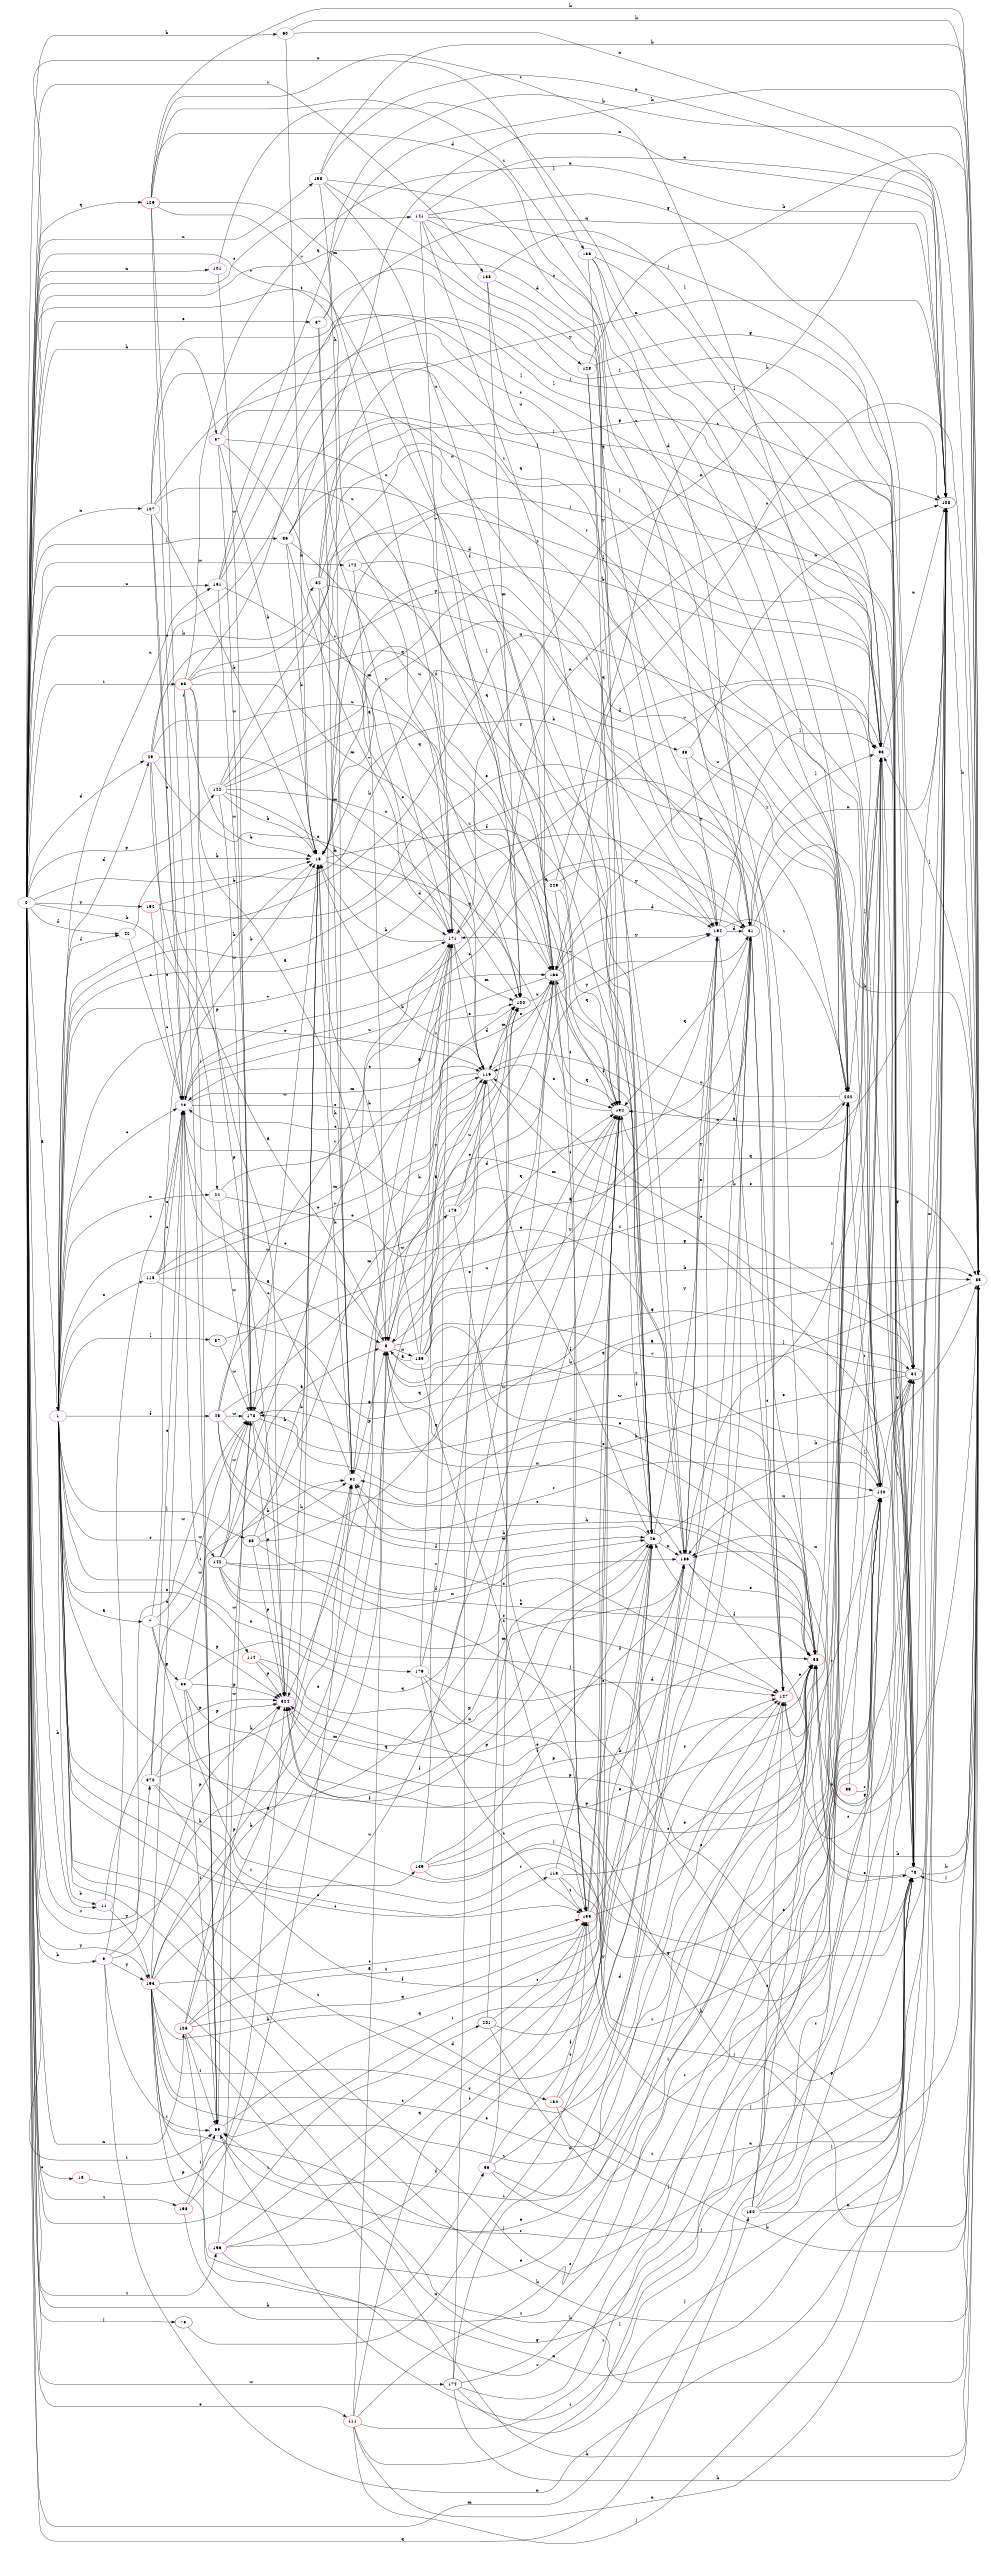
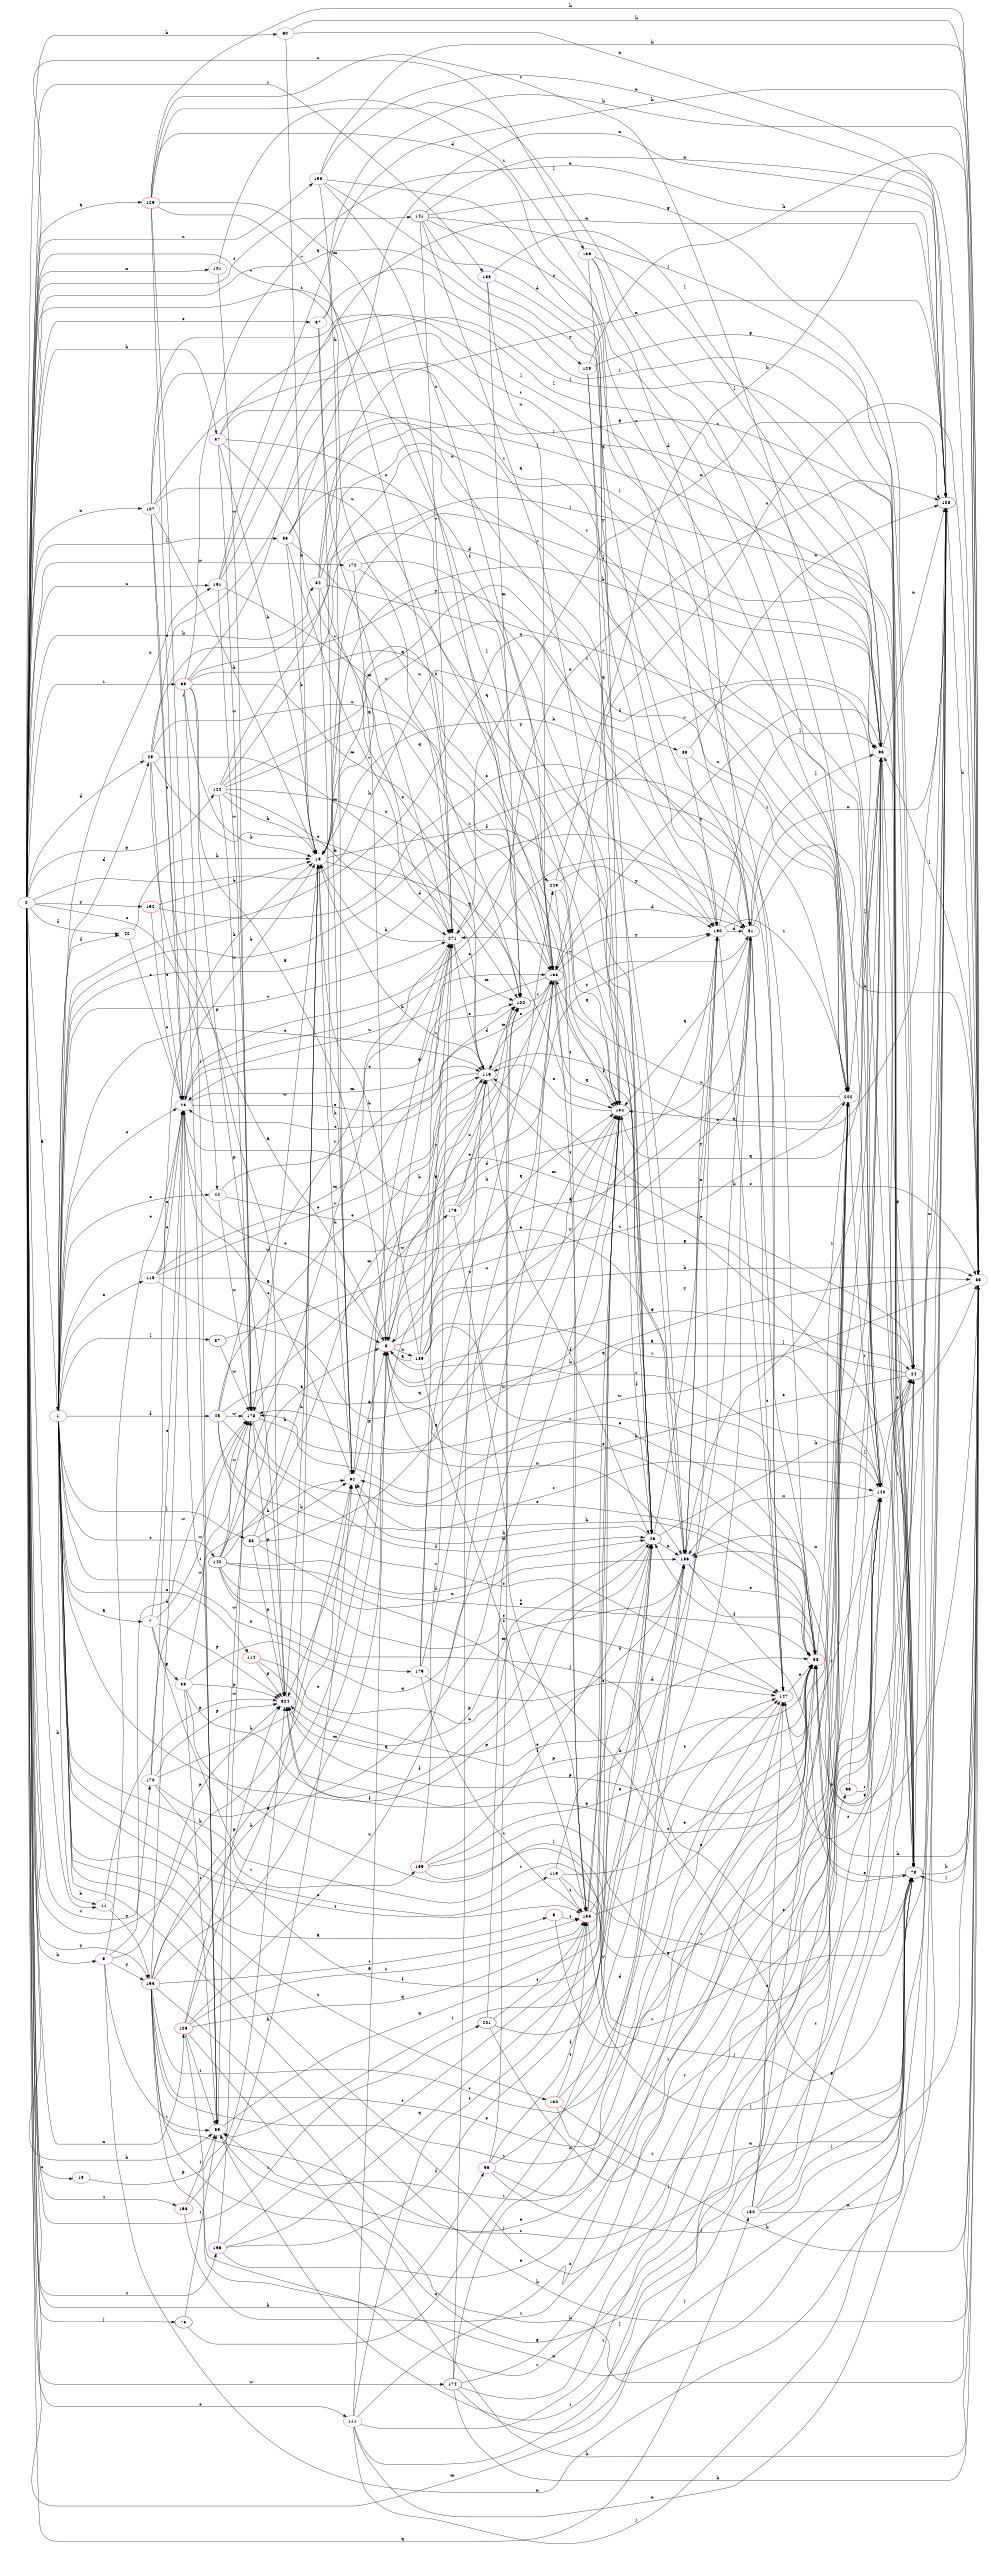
node "141": color purple -> black
edge "0" -> "22": label "k" -> "c"
node "194": label "194" -> "190"
node "171": label "171" -> "271"
edge "100" -> "163": label "u" -> "z"
edge "1" -> "22": label "x" -> "c"
node "54": label "54" -> "24"
edge "193" -> "31": removed, label "d"
node "370": label "370" -> "170"
node "6": added
edge "0" -> "69": label "i" -> "b"
edge "179" -> "85": now "179" -> "249"
edge "75" -> "69": added, label "i"
node "111": color red -> gray40
edge "0" -> "140": now "0" -> "99"
